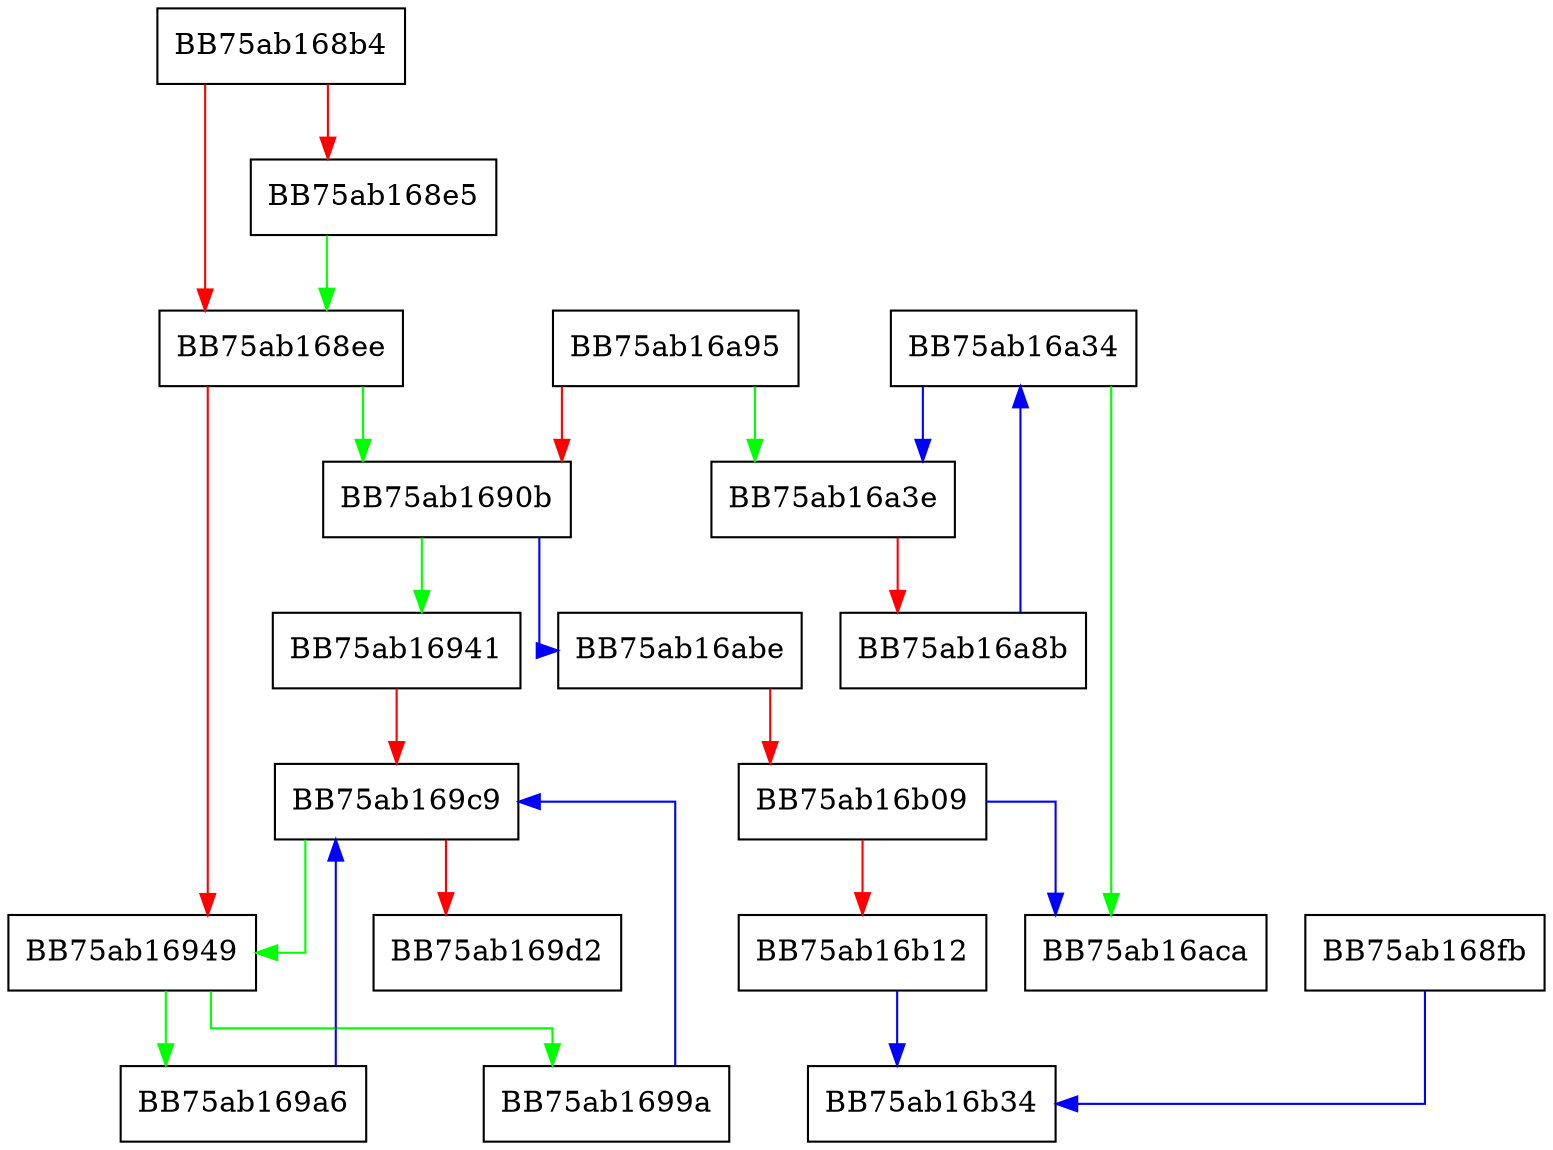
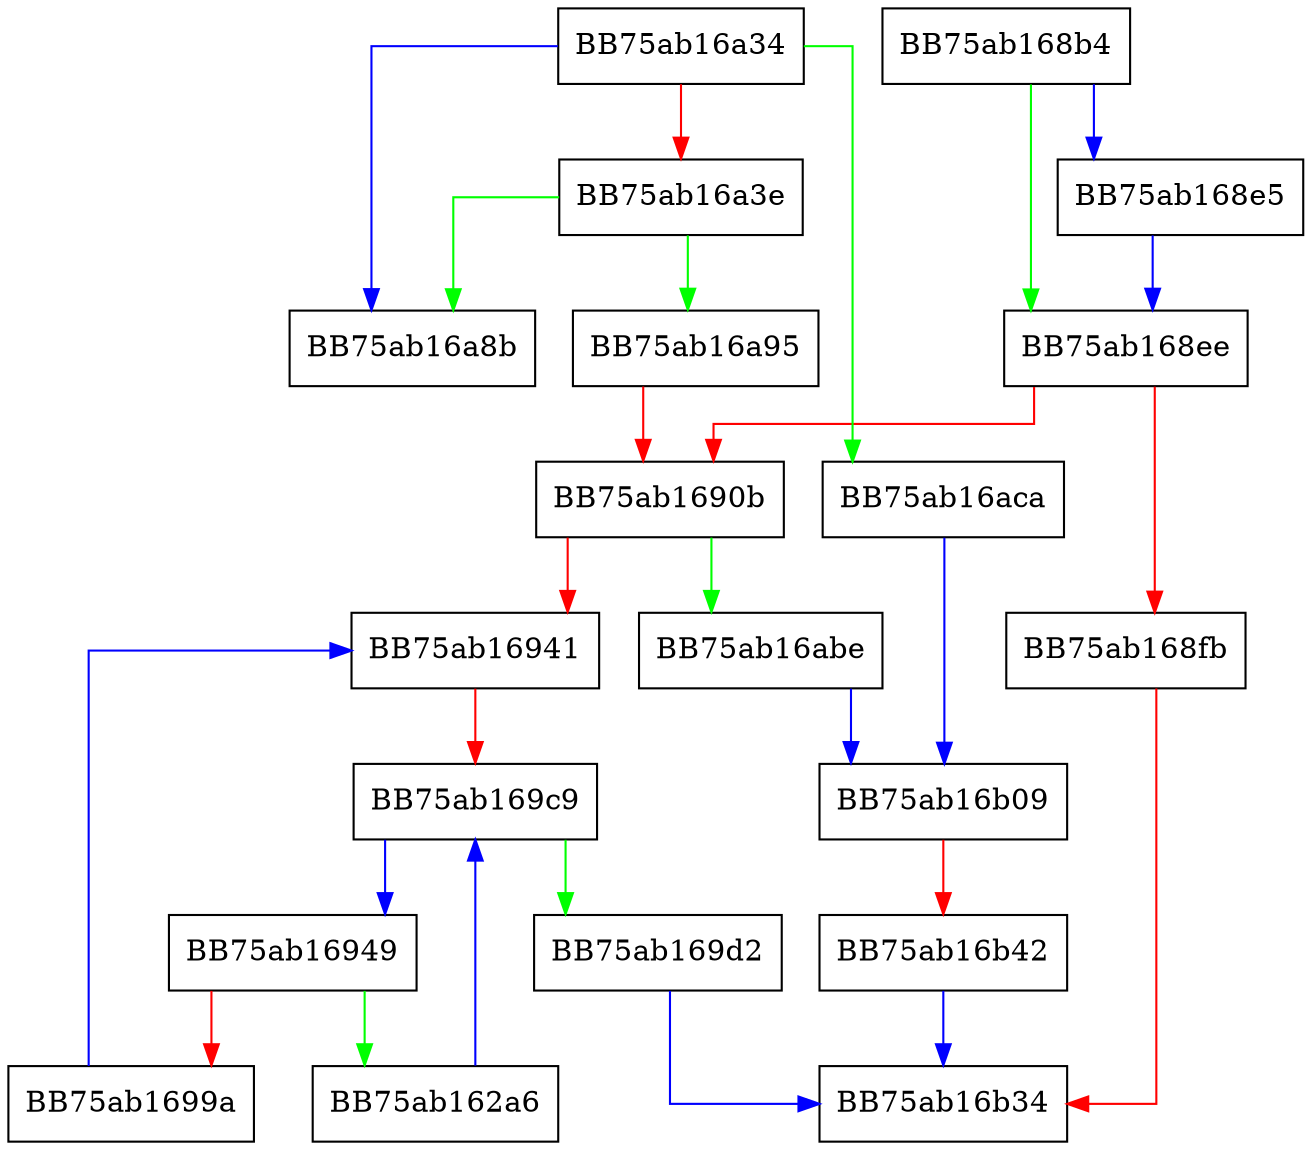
edge "BB75ab168b4" -> "BB75ab168e5": color red -> blue
edge "BB75ab168b4" -> "BB75ab168ee": color red -> green
edge "BB75ab168e5" -> "BB75ab168ee": color green -> blue
edge "BB75ab168ee" -> "BB75ab1690b": color green -> red
edge "BB75ab16a95" -> "BB75ab16a3e": reversed
edge "BB75ab16a34" -> "BB75ab16a3e": color blue -> red
edge "BB75ab16a8b" -> "BB75ab16a34": reversed
edge "BB75ab1690b" -> "BB75ab16941": color green -> red
edge "BB75ab16a3e" -> "BB75ab16a8b": color red -> green
edge "BB75ab1690b" -> "BB75ab16abe": color blue -> green
edge "BB75ab168ee" -> "BB75ab16949": now "BB75ab168ee" -> "BB75ab168fb"
edge "BB75ab16abe" -> "BB75ab16b09": color red -> blue
edge "BB75ab16b09" -> "BB75ab16aca": reversed
edge "BB75ab169c9" -> "BB75ab169d2": color red -> green
edge "BB75ab1699a" -> "BB75ab169c9": now "BB75ab1699a" -> "BB75ab16941"
edge "BB75ab169c9" -> "BB75ab16949": color green -> blue
node "BB75ab16b12": label "BB75ab16b12" -> "BB75ab16b42"
edge "BB75ab16949" -> "BB75ab1699a": color green -> red
node "BB75ab169a6": label "BB75ab169a6" -> "BB75ab162a6"
edge "BB75ab169d2" -> "BB75ab16b34": added
edge "BB75ab168fb" -> "BB75ab16b34": color blue -> red
